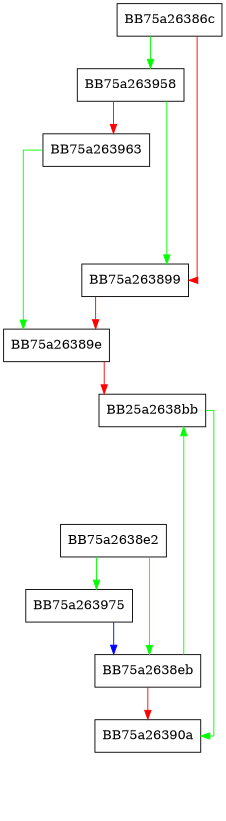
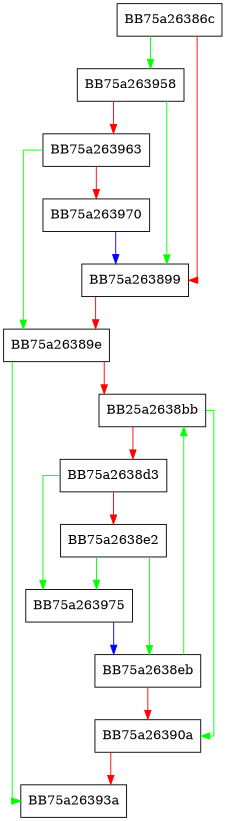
node "BB75a263970": added
node "BB75a2638d3": added
node "BB75a26393a": added
